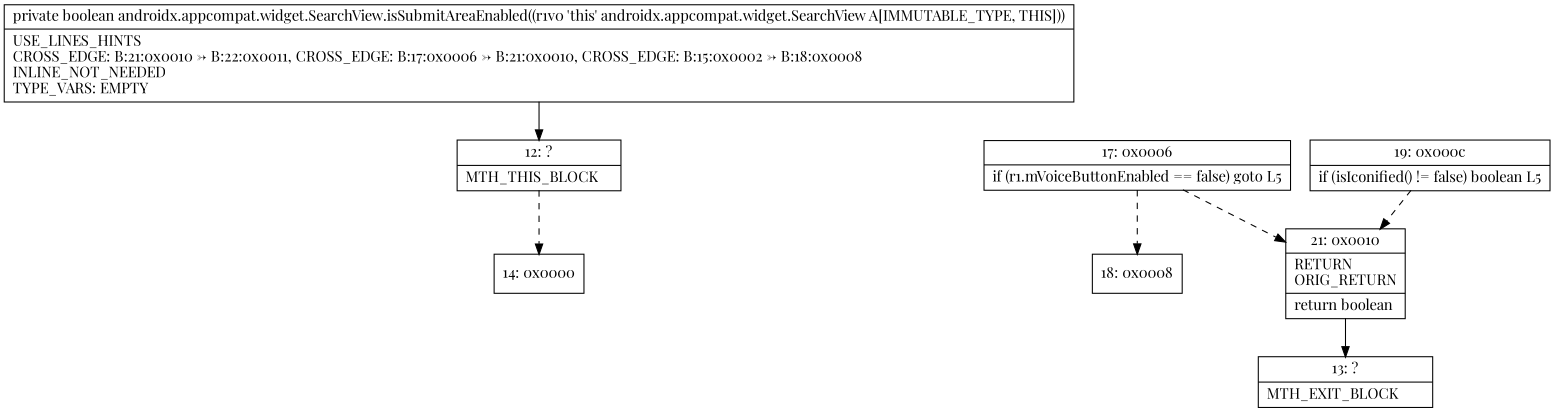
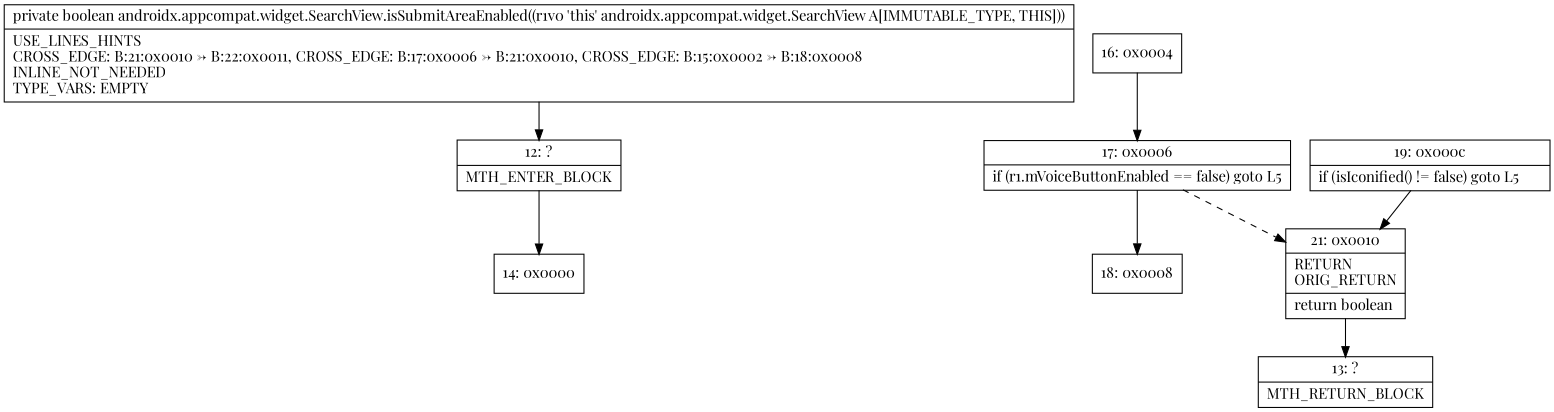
node "16: 0x0004": added
node "12: ?": text "MTH_THIS_BLOCK" -> "MTH_ENTER_BLOCK"
node "19: 0x000c": text "if (isIconified() != false) boolean L5" -> "if (isIconified() != false) goto L5"
edge "19: 0x000c" -> "21: 0x0010": style dashed -> solid
edge "12: ?" -> "14: 0x0000": style dashed -> solid
edge "17: 0x0006" -> "18: 0x0008": style dashed -> solid
node "13: ?": text "MTH_EXIT_BLOCK" -> "MTH_RETURN_BLOCK"
